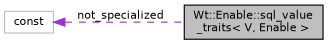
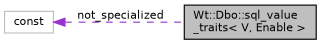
node "Wt::Enable::sql_value _traits< V, Enable >": label "Wt::Enable::sql_value _traits< V, Enable >" -> "Wt::Dbo::sql_value _traits< V, Enable >"
